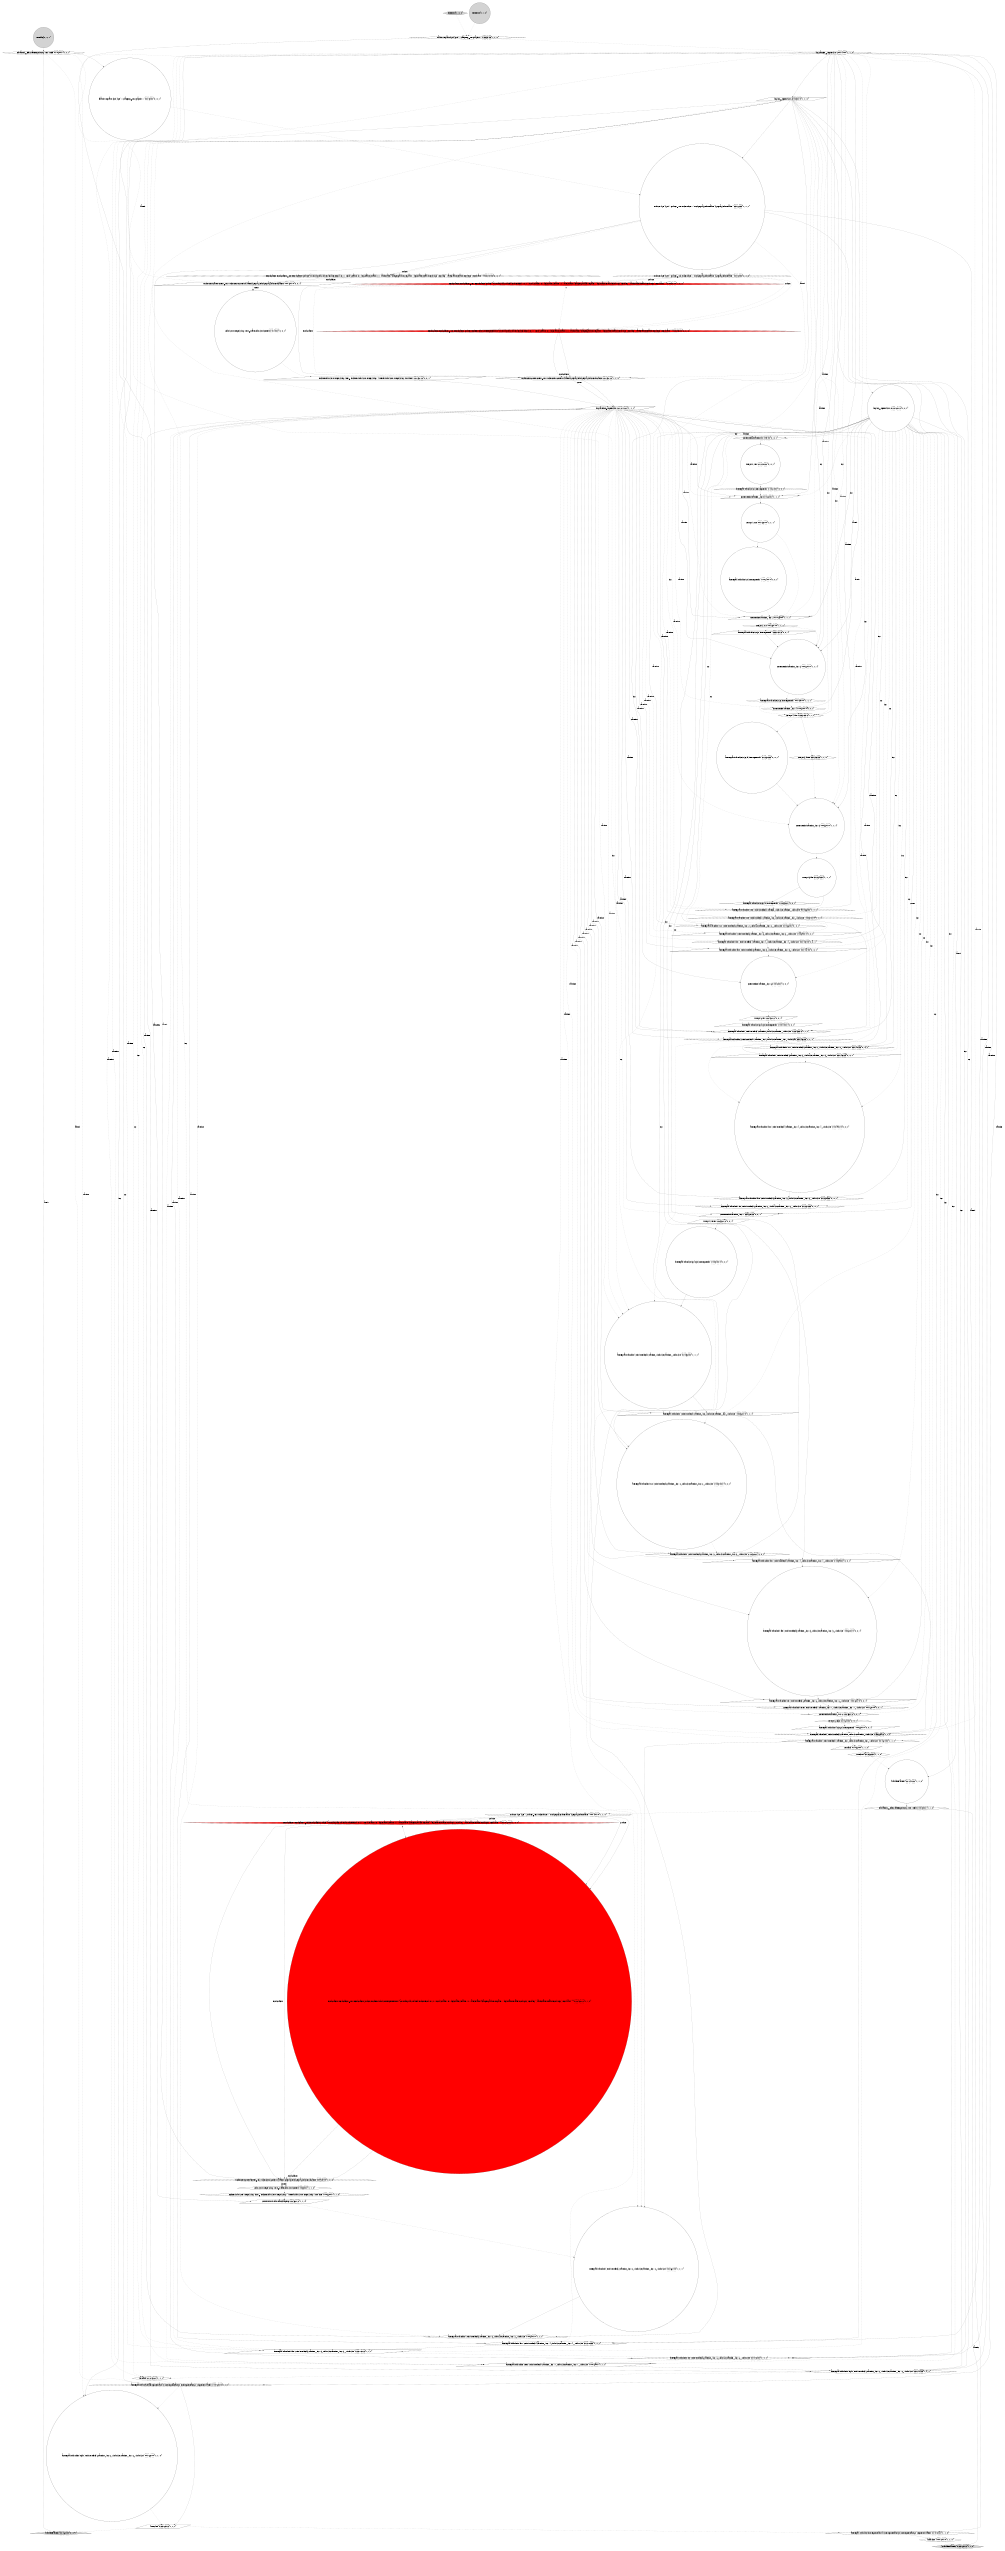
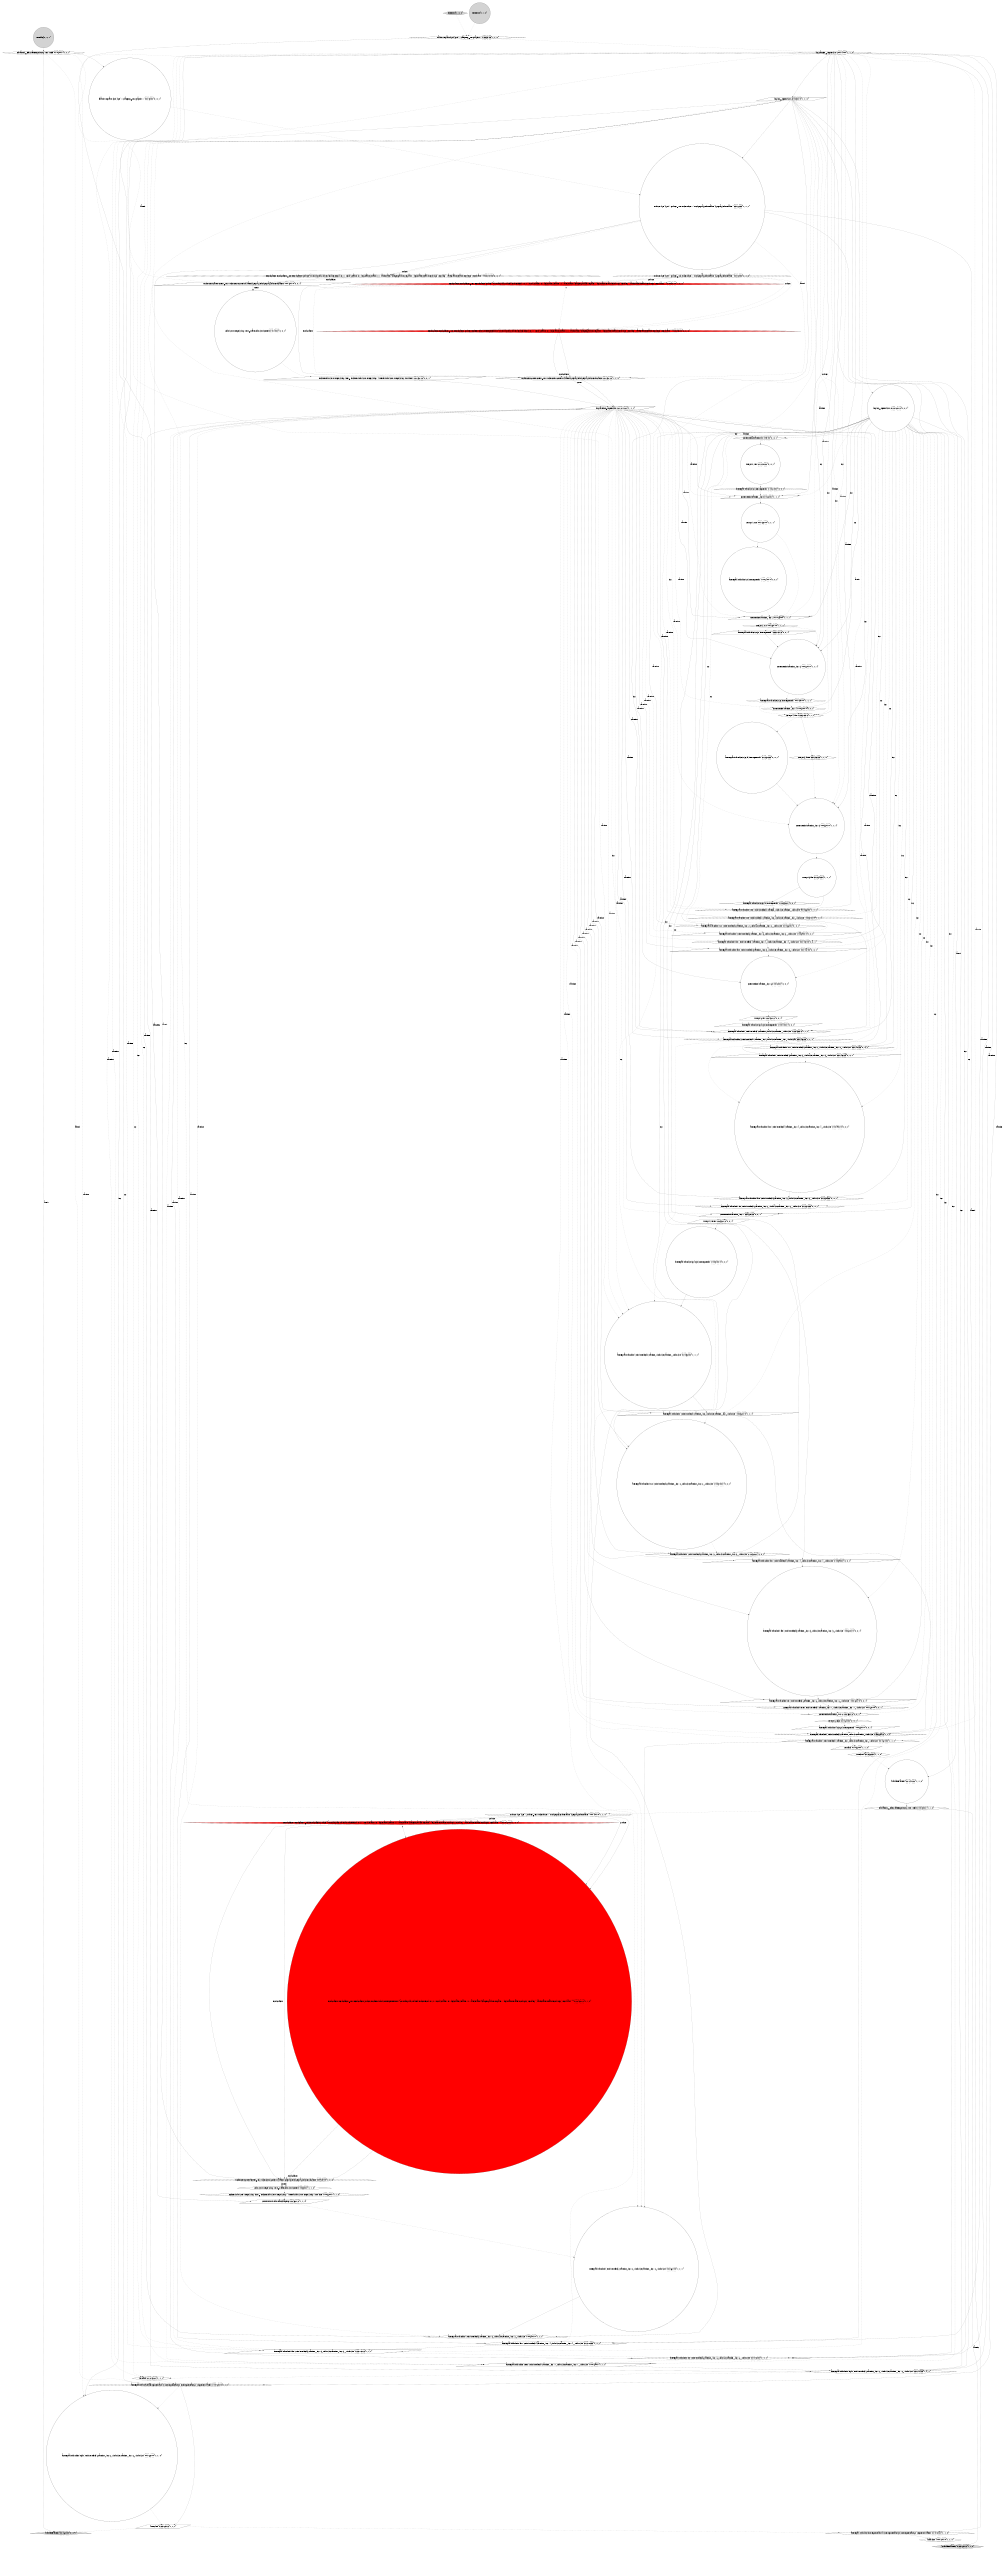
edge "long startTime = segmentSize * 2@@@4@@@['1', '1', '0']" -> "context.setTime(startTime + incr)@@@22@@@['1', '1', '1']": label "startTime" -> "producer"
edge "long incr = segmentSize / 2@@@18@@@['0', '0', '1']" -> "context.setTime(startTime + incr * 3)@@@28@@@['1', '1', '1']": label "baseDir" -> "incr"
edge "long incr = segmentSize / 2@@@18@@@['0', '0', '1']" -> "context.setTime(startTime + incr * 7)@@@52@@@['0', '0', '1']": label "context" -> "incr"
